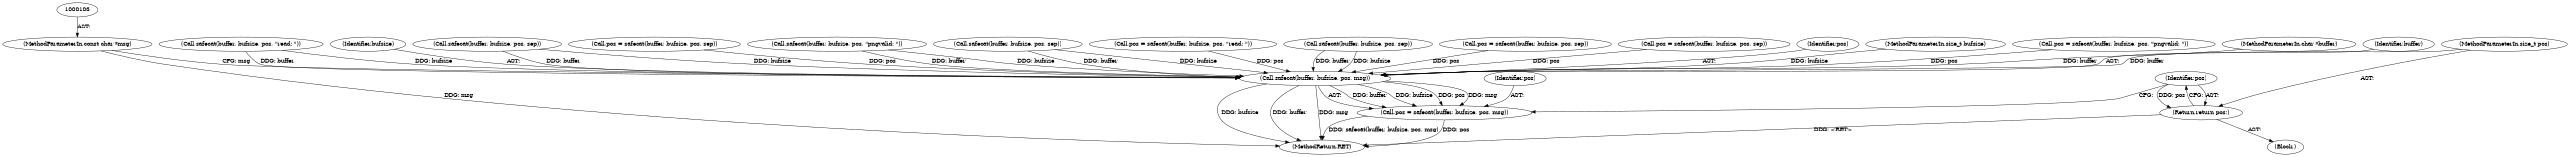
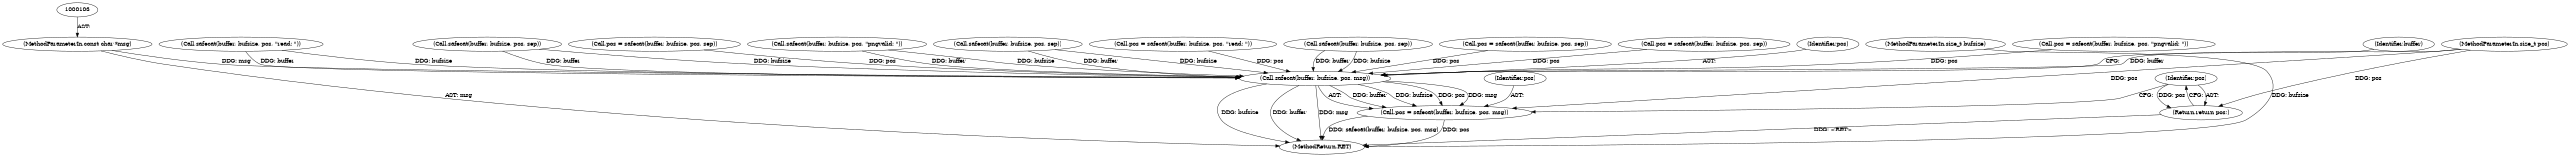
node "(Identifier,bufsize)": removed
node "(MethodParameterIn,char *buffer)": removed
edge "(MethodParameterIn,const char *msg)" -> "(Call,safecat(buffer, bufsize, pos, msg))": label "CFG: msg" -> "DDG: msg"
edge "(Identifier,buffer)" -> "(Call,safecat(buffer, bufsize, pos, msg))": label "AST: " -> "CFG: "
edge "(MethodParameterIn,size_t bufsize)" -> "(Call,safecat(buffer, bufsize, pos, msg))": now "(MethodParameterIn,size_t bufsize)" -> "(MethodReturn,RET)"
edge "(MethodParameterIn,size_t pos)" -> "(Return,return pos;)": label "AST: " -> "DDG: pos"
edge "(MethodParameterIn,size_t pos)" -> "(Call,pos = safecat(buffer, bufsize, pos, msg))": added, label "DDG: pos"
edge "(MethodParameterIn,const char *msg)" -> "(MethodReturn,RET)": label "DDG: msg" -> "AST: msg"
node "(Block,)": removed
